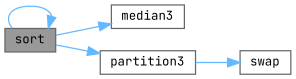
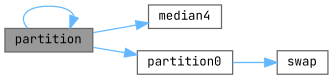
node "median3": label "median3" -> "median4"
node "sort": label "sort" -> "partition"
node "partition3": label "partition3" -> "partition0"
